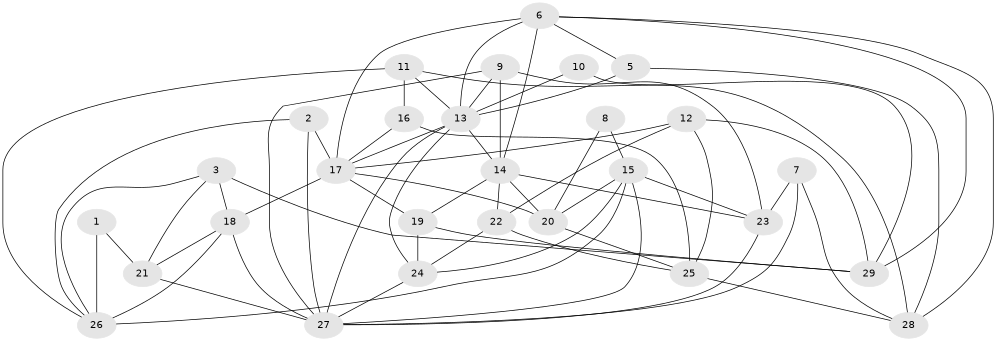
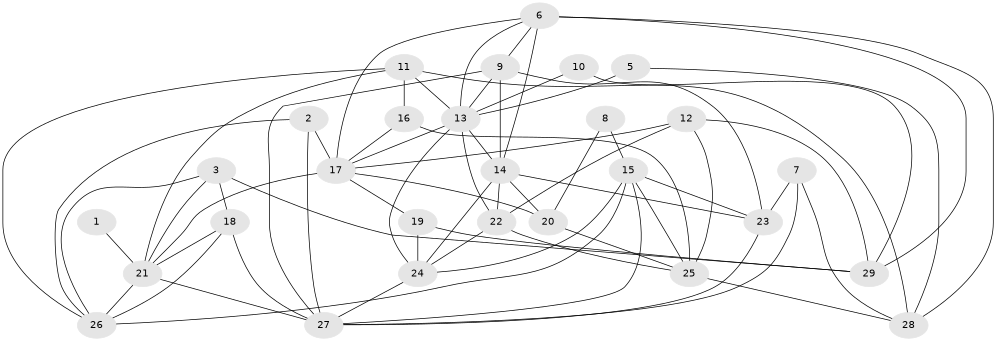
edge "6" -- "5": now "6" -- "9"
edge "11" -- "21": added
edge "17" -- "18": now "17" -- "21"
edge "15" -- "20": now "15" -- "25"
edge "14" -- "19": now "14" -- "24"
edge "13" -- "27": now "13" -- "22"
edge "1" -- "26": now "21" -- "26"
